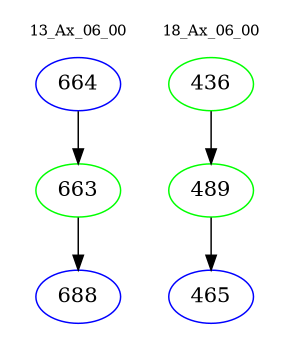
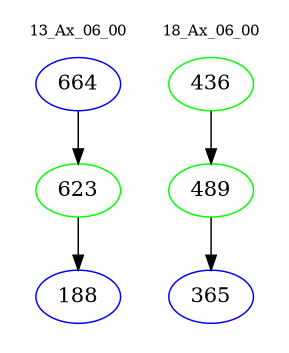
node "663": label "663" -> "623"
node "688": label "688" -> "188"
node "465": label "465" -> "365"
